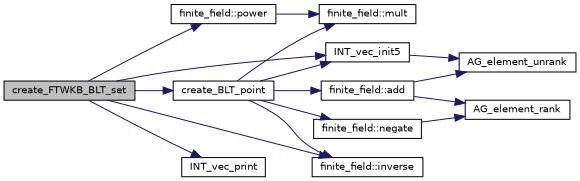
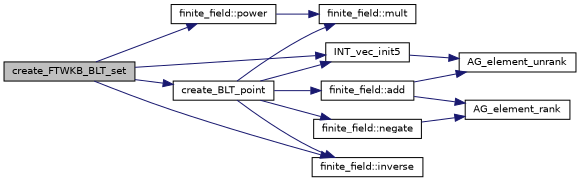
node "INT_vec_print": removed
